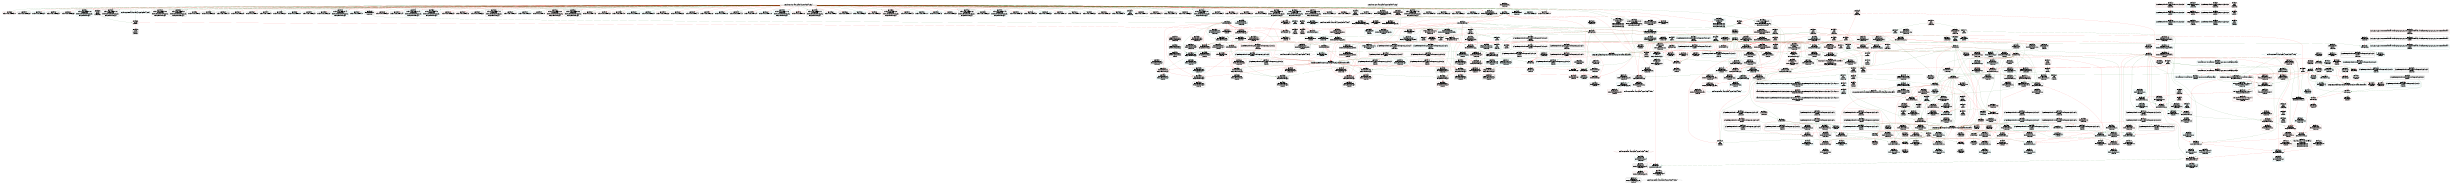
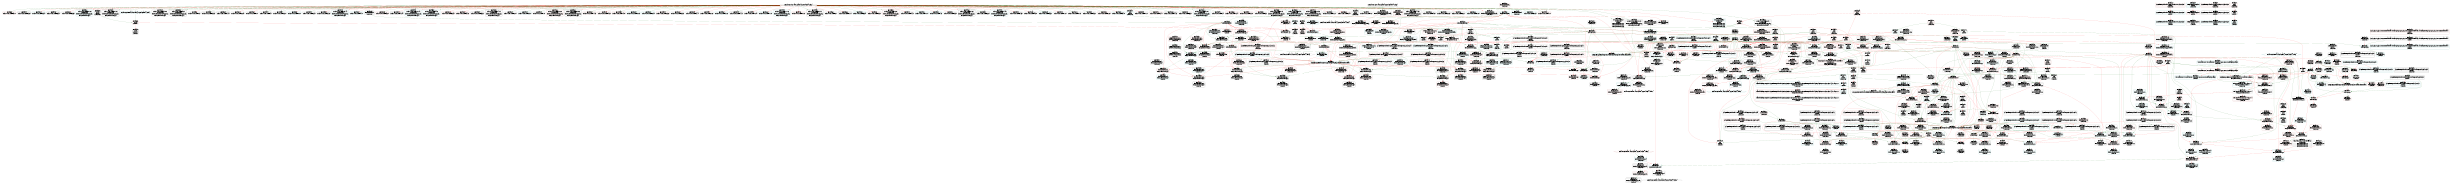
node "CE0x4df0d90": text "*LoadInst*" -> "*SummSink*"
node "CE0x4e02700": text "*SummSink*" -> "*Function*"
